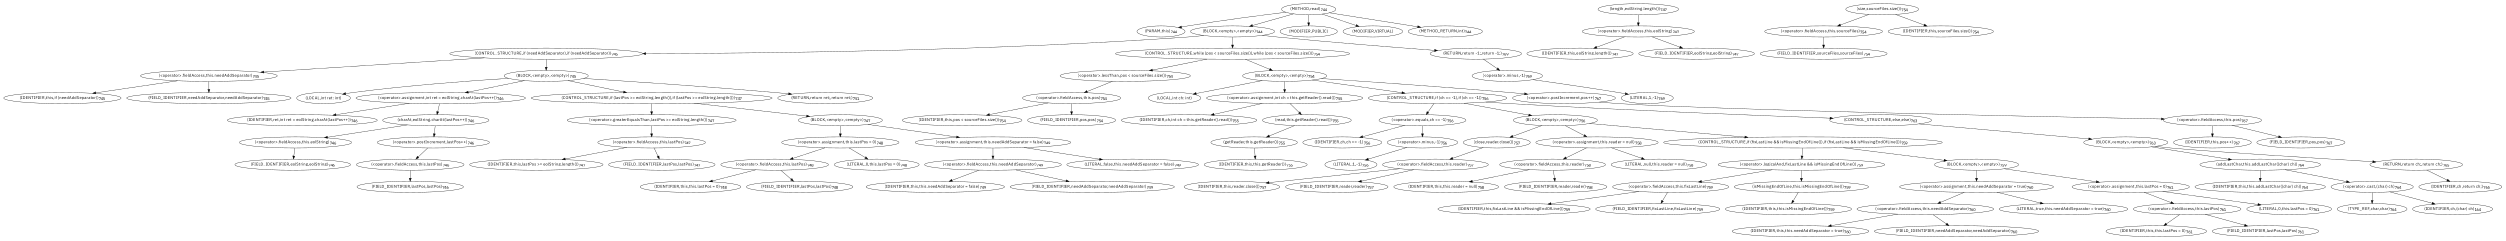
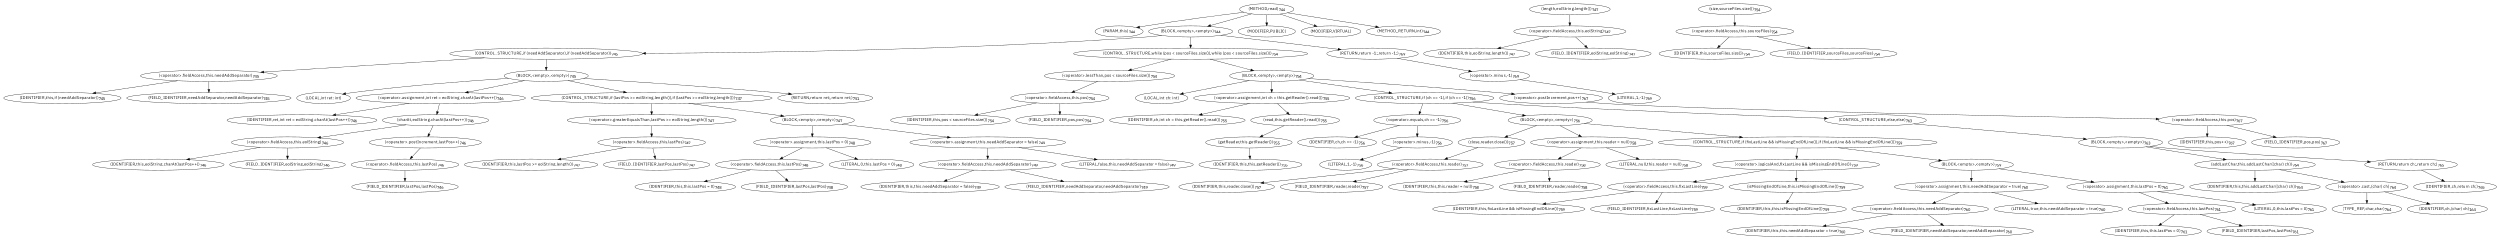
edge "(size,sourceFiles.size())" -> "(IDENTIFIER,this,sourceFiles.size())": now "(<operator>.fieldAccess,this.sourceFiles)" -> "(IDENTIFIER,this,sourceFiles.size())"
node "(IDENTIFIER,this,eolString.charAt(lastPos++))": added
